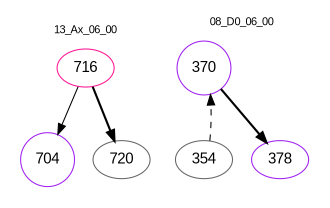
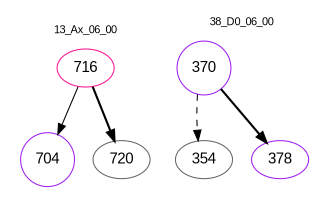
cluster "08_D0_06_00": label "08_D0_06_00" -> "38_D0_06_00"
edge "354" -> "370": reversed
